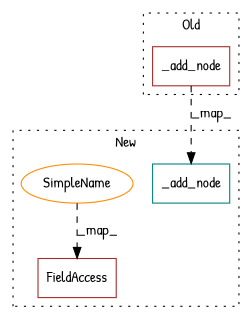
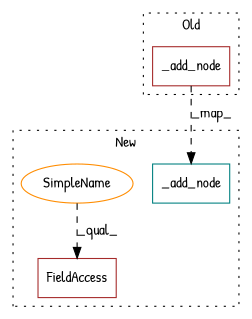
edge "SimpleName" -> "FieldAccess": label "_map_" -> "_qual_"
